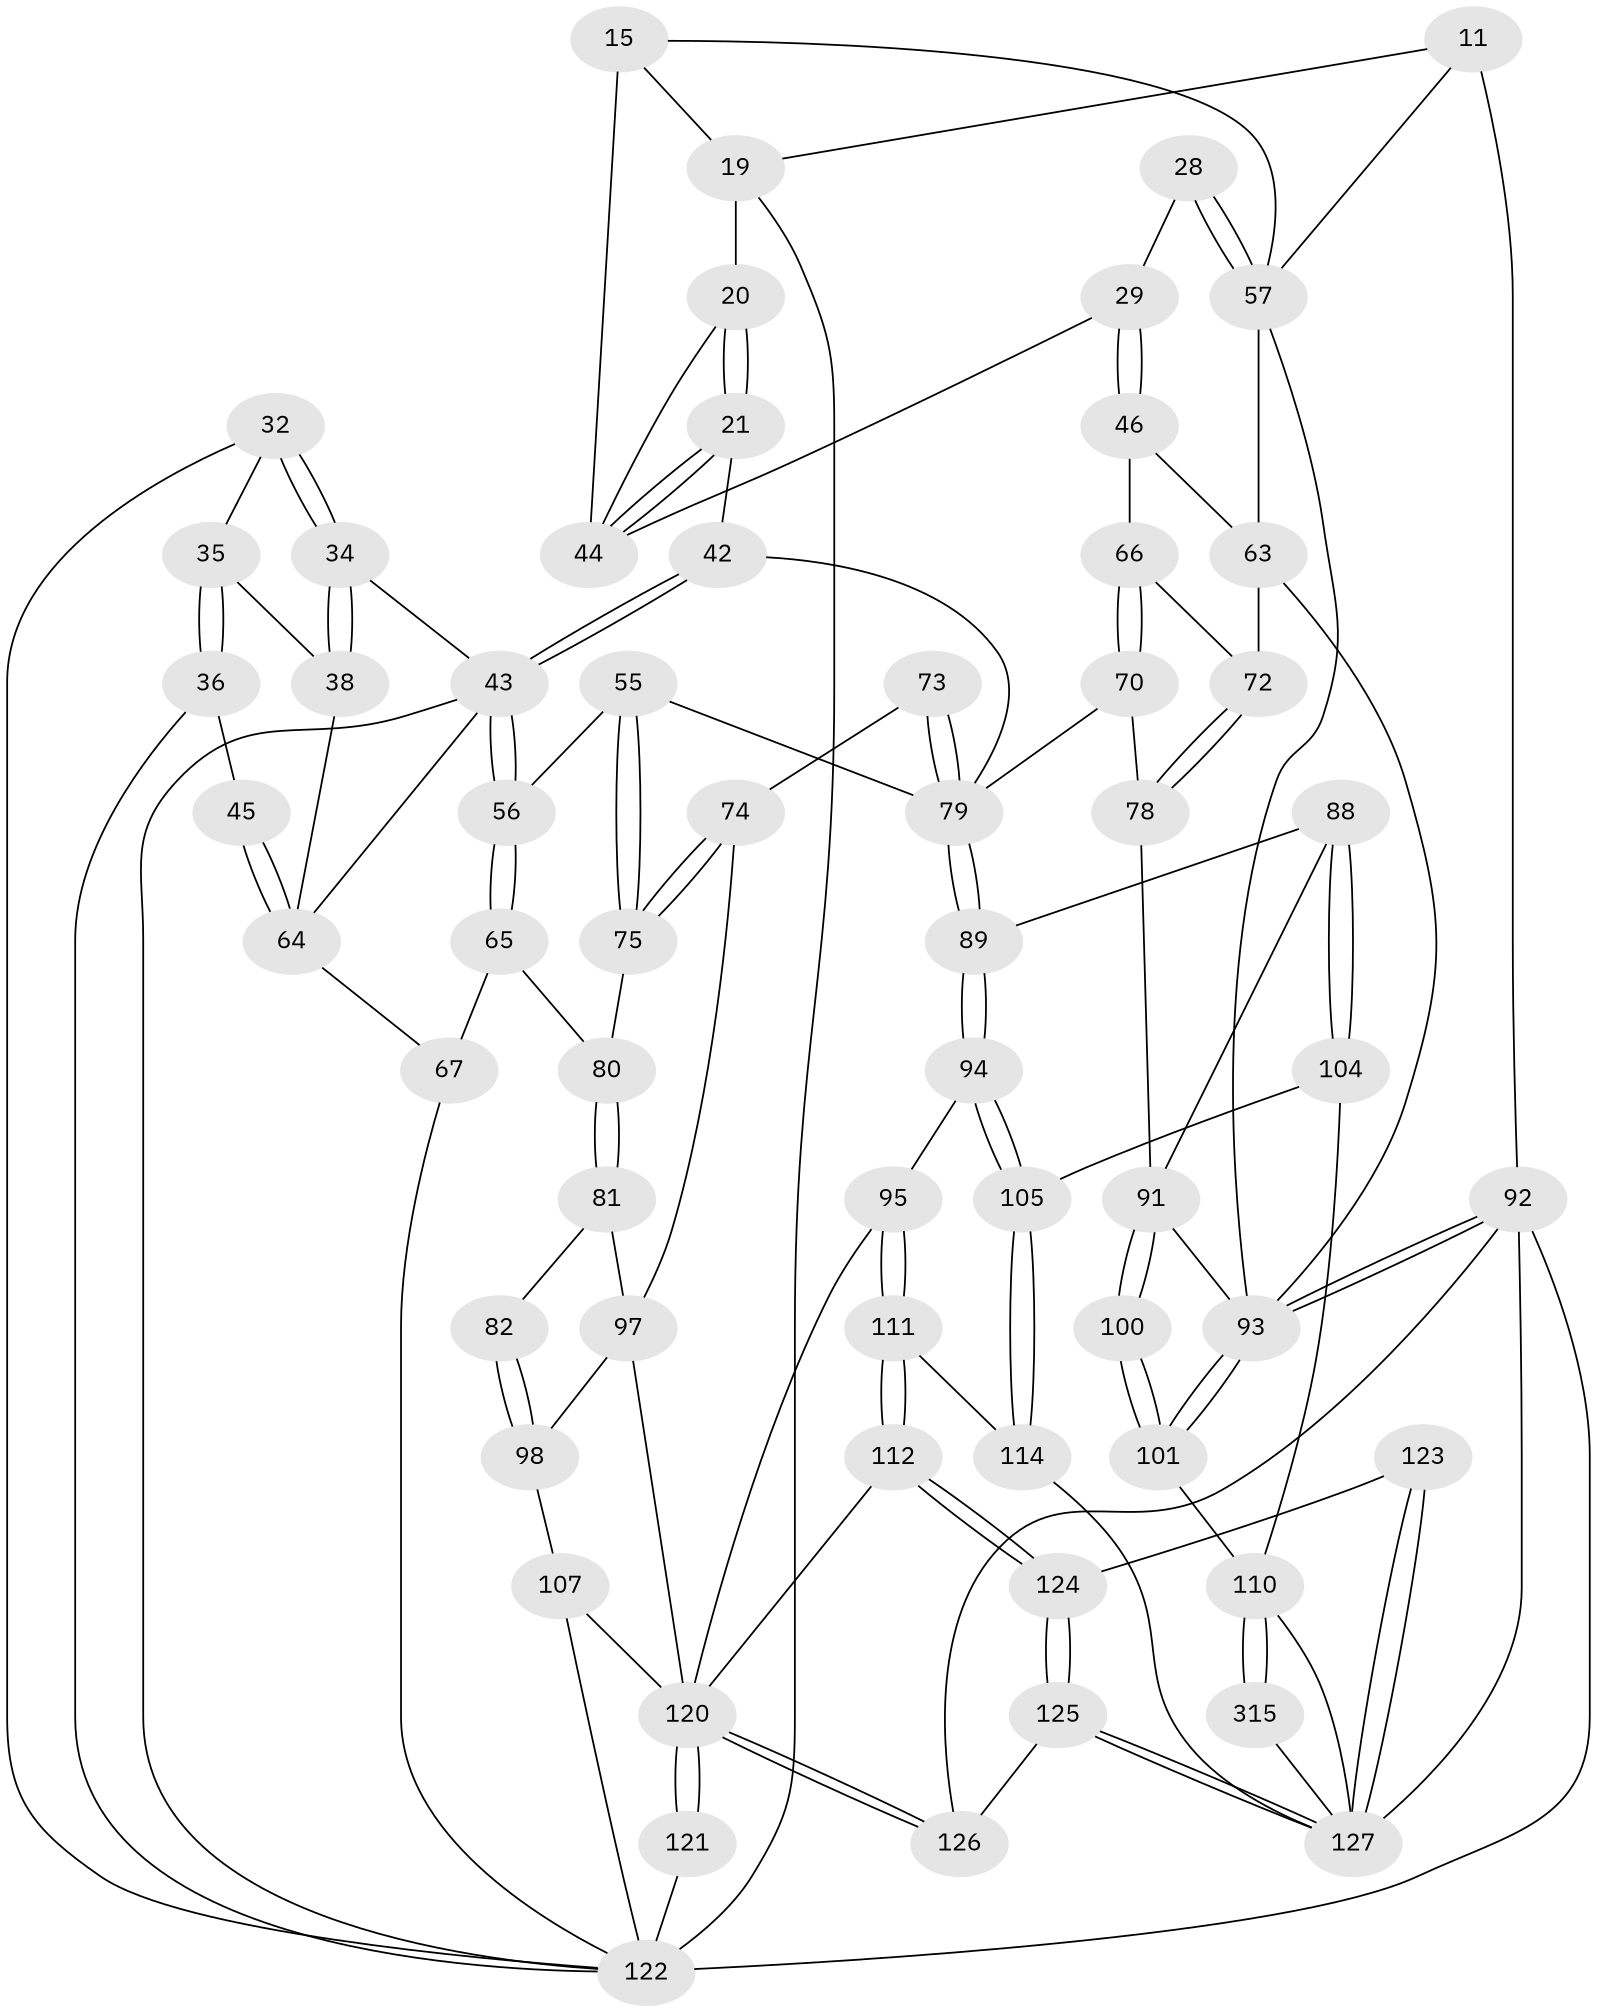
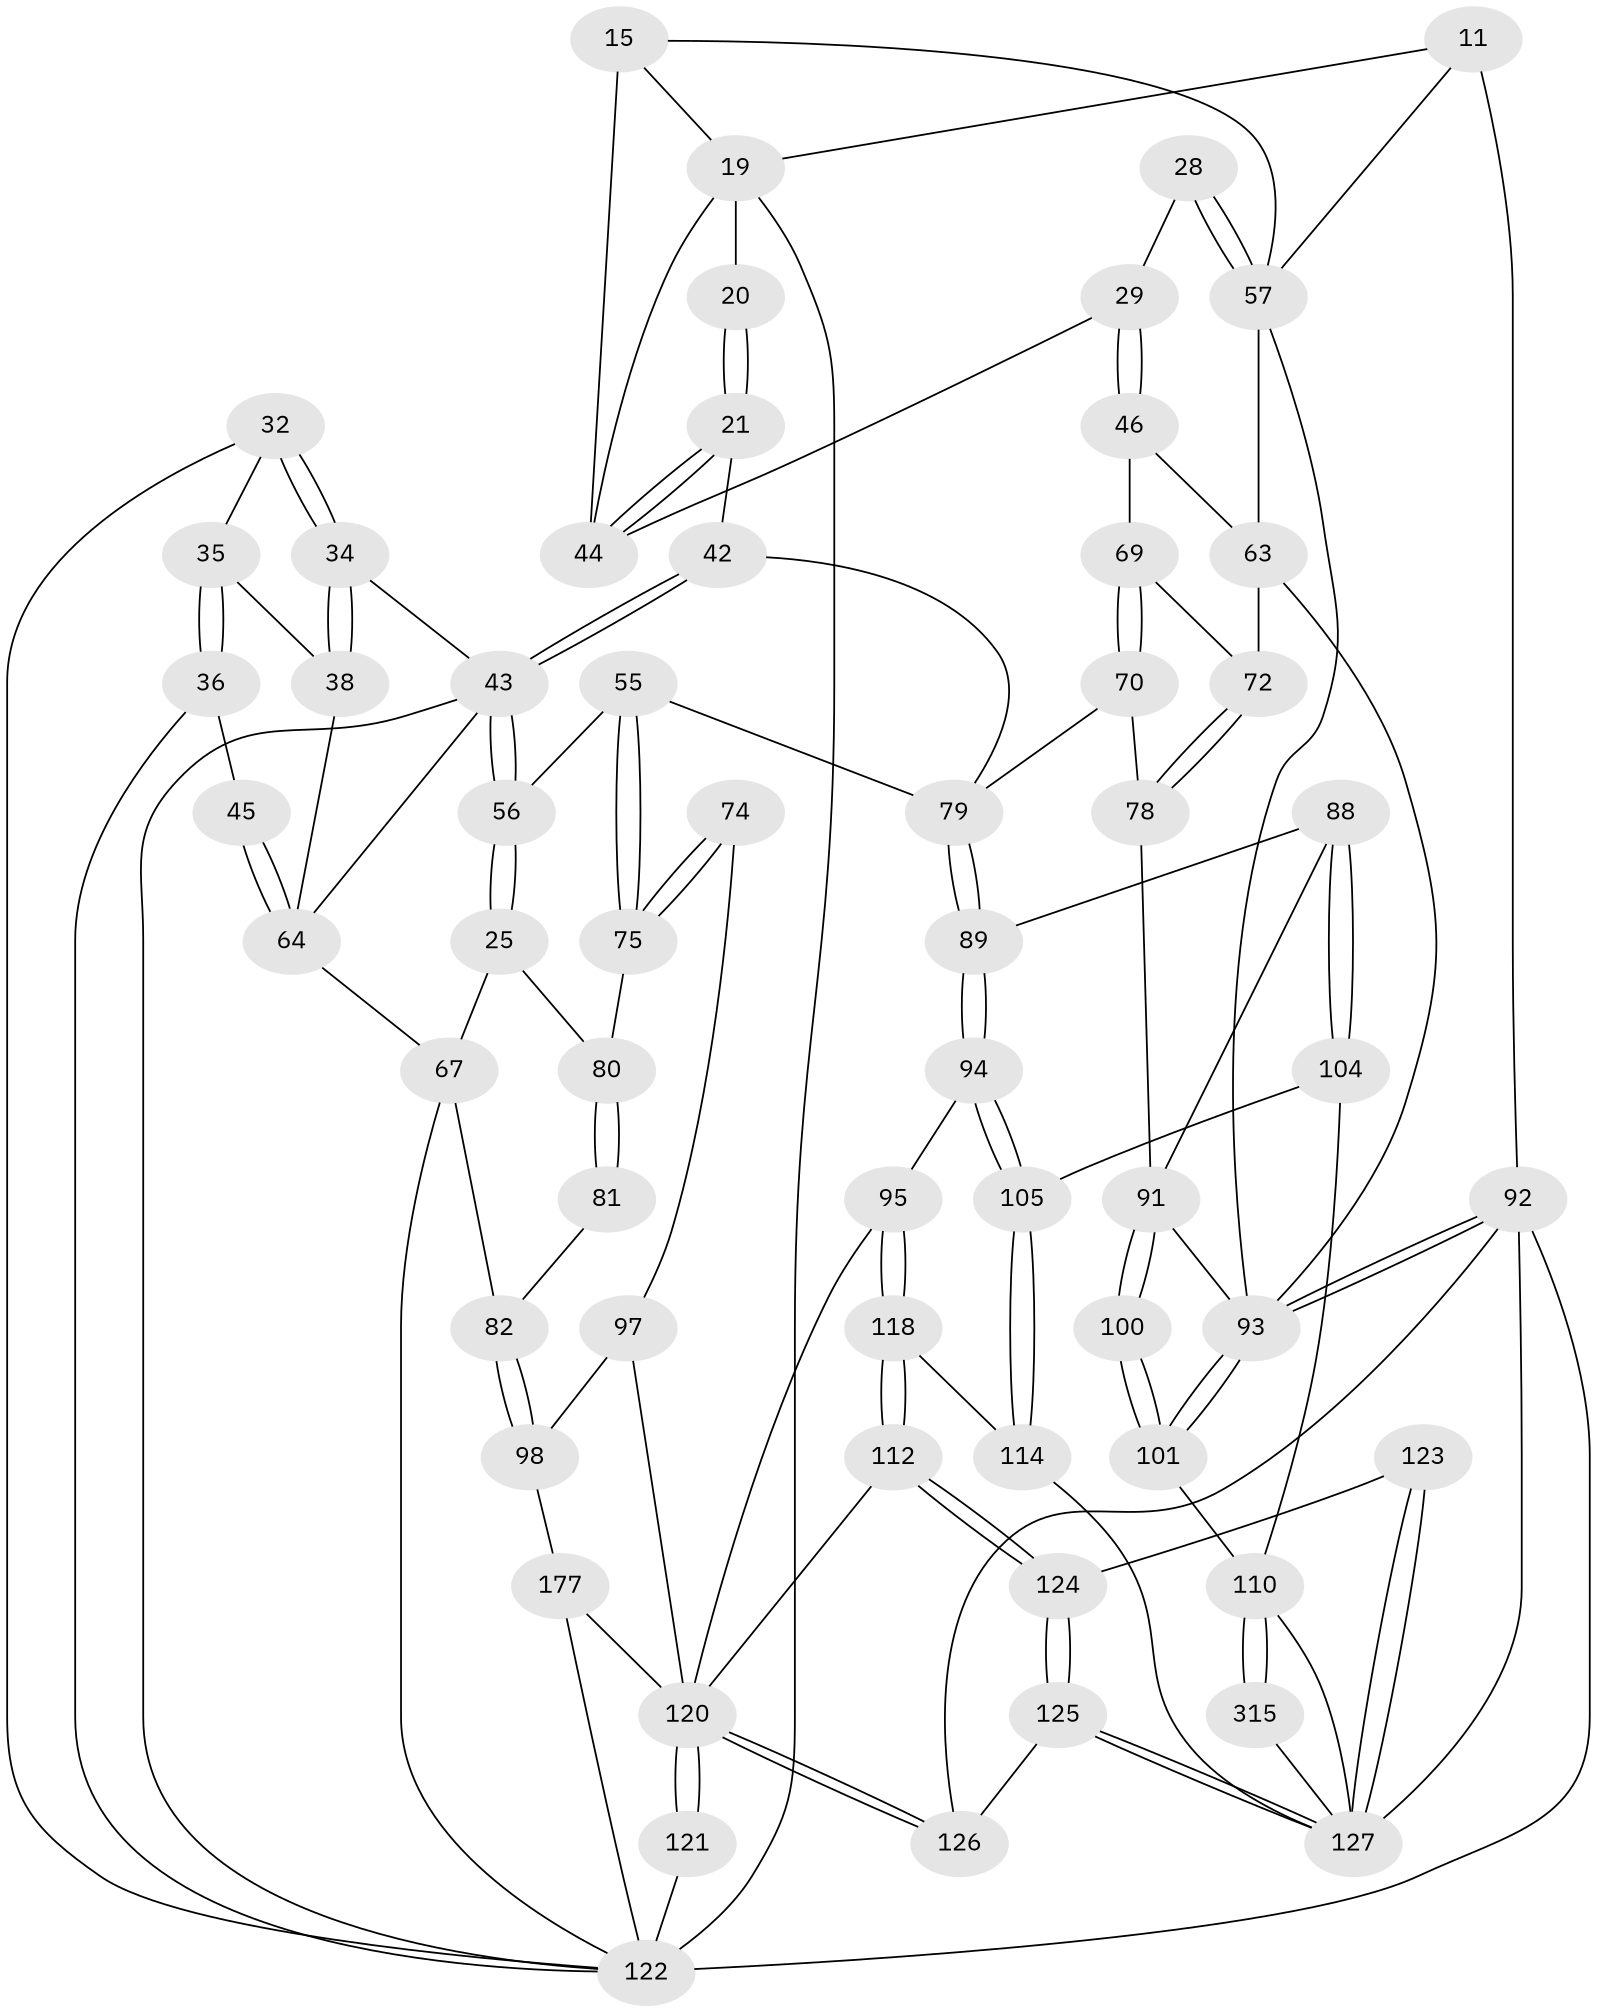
edge "20" -- "44": now "19" -- "44"
node "66": label "66" -> "69"
node "73": removed
node "65": label "65" -> "25"
edge "67" -- "82": added
edge "81" -- "97": removed
node "111": label "111" -> "118"
node "107": label "107" -> "177"
